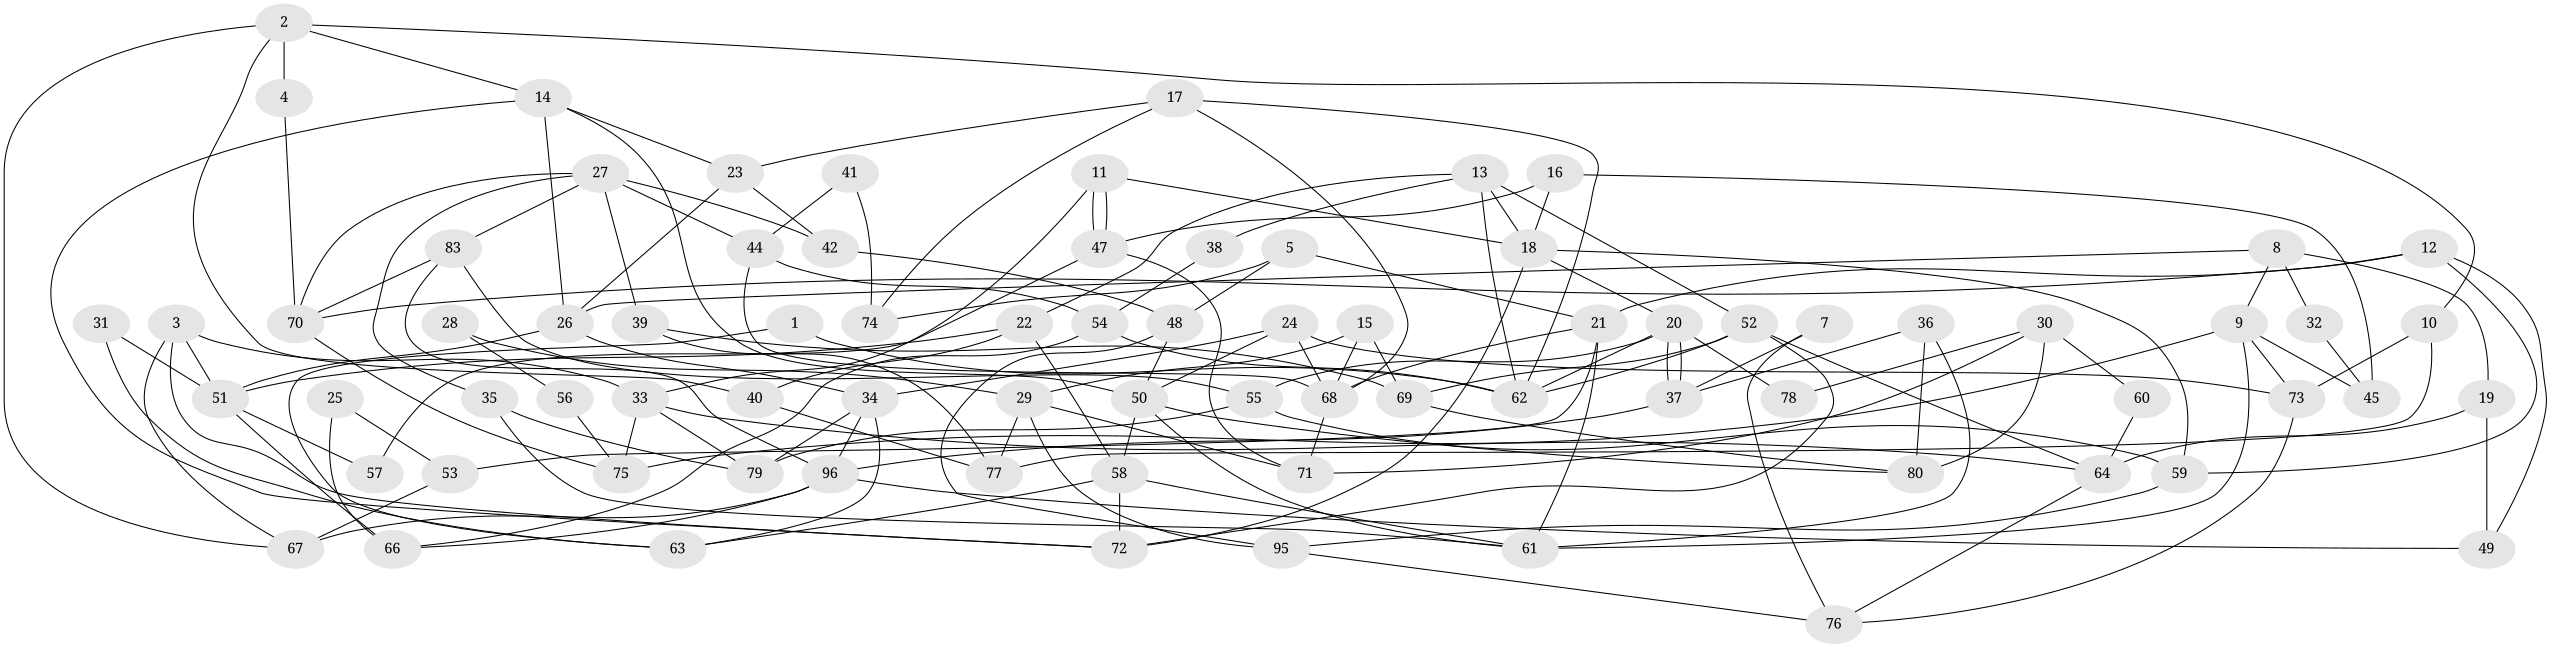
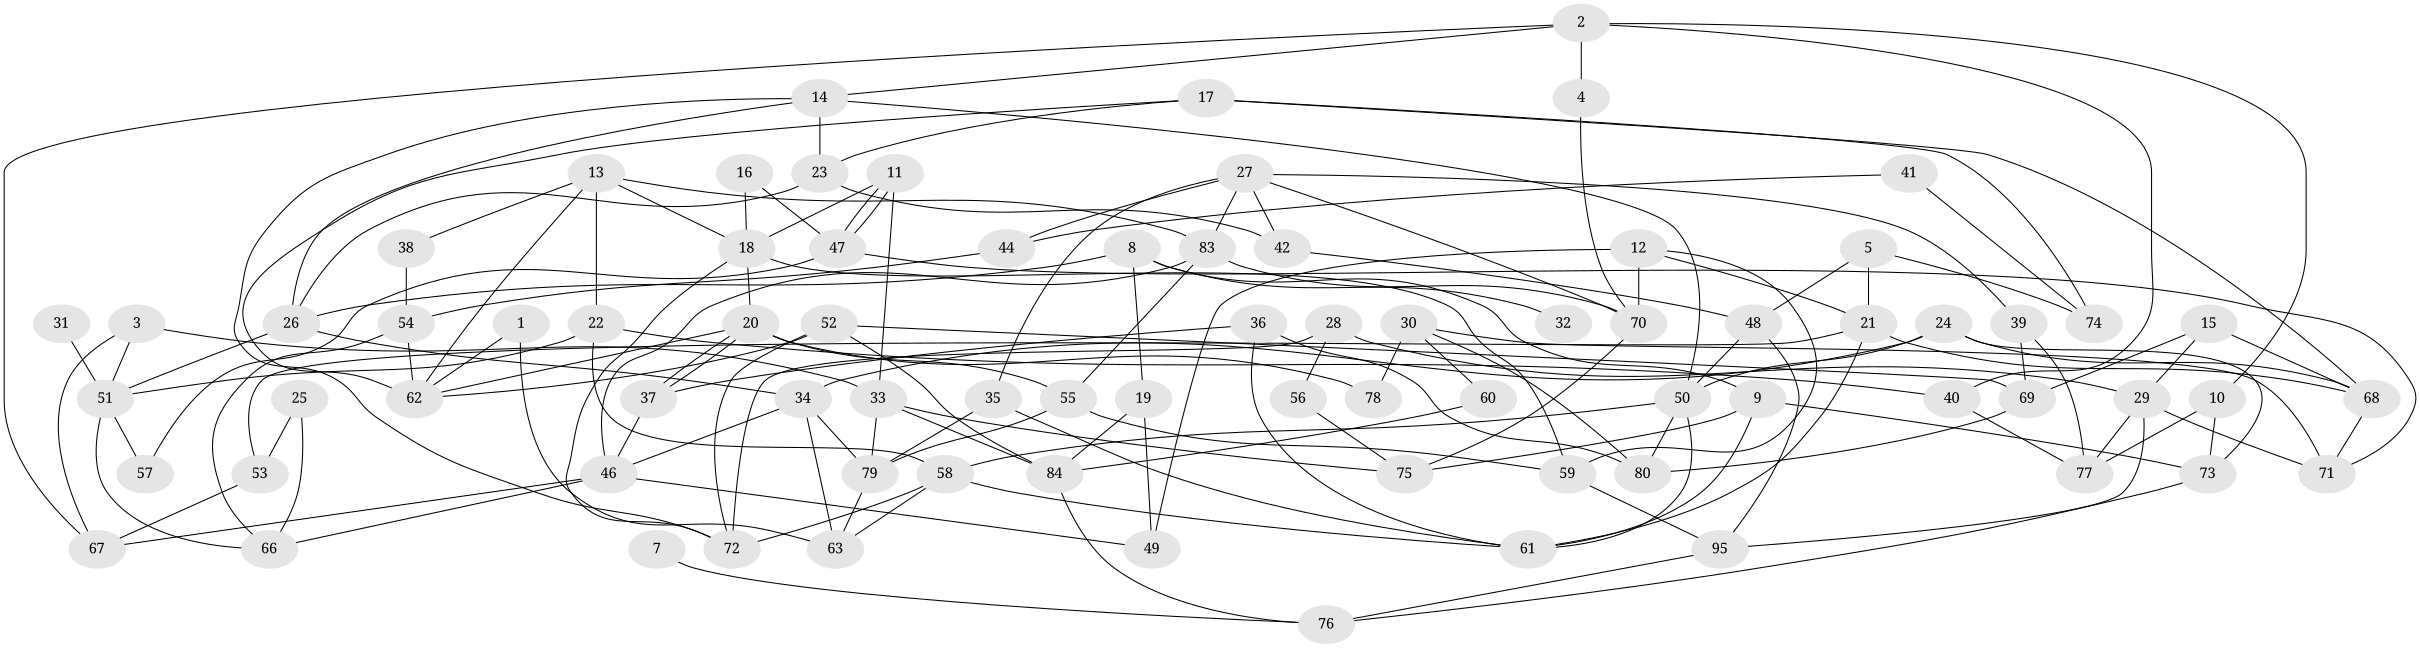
edge "13" -- "52": now "13" -- "83"
edge "7" -- "37": removed
edge "44" -- "68": removed
node "45": removed
node "96": label "96" -> "46"
node "64": label "64" -> "84"
edge "31" -- "63": now "79" -- "63"
edge "3" -- "72": now "28" -- "72"
